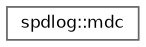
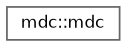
node "spdlog::mdc": label "spdlog::mdc" -> "mdc::mdc"
